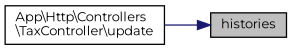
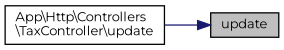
node "histories": label "histories" -> "update"
